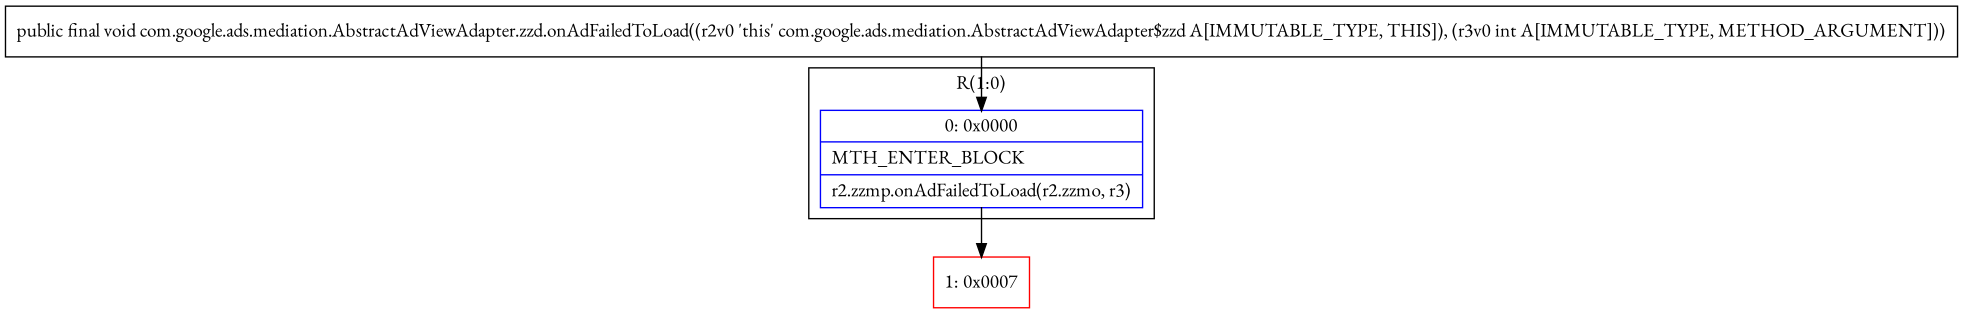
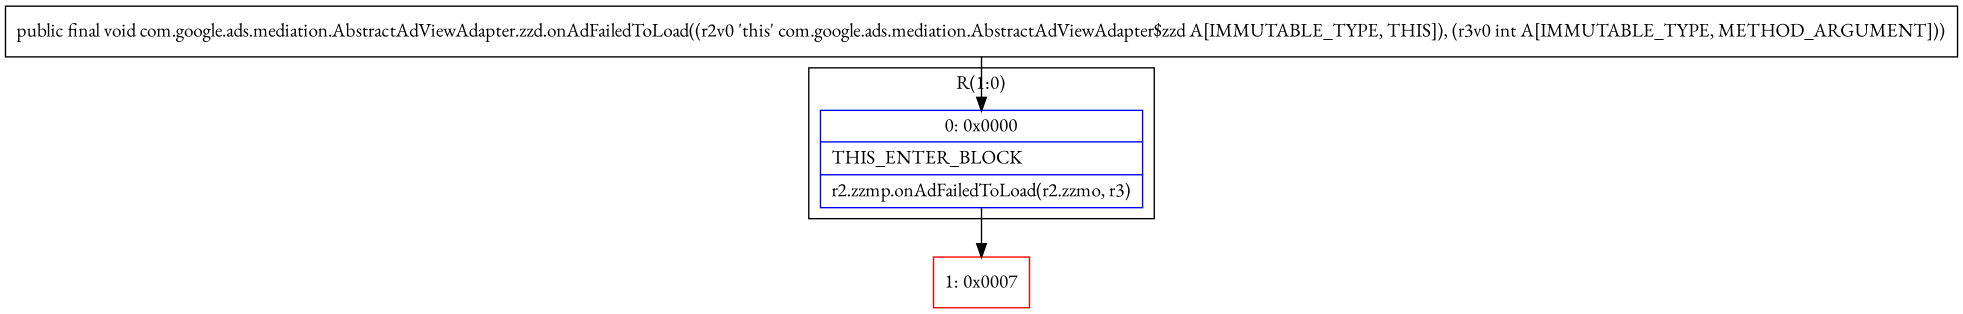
node "0: 0x0000": text "MTH_ENTER_BLOCK" -> "THIS_ENTER_BLOCK"
